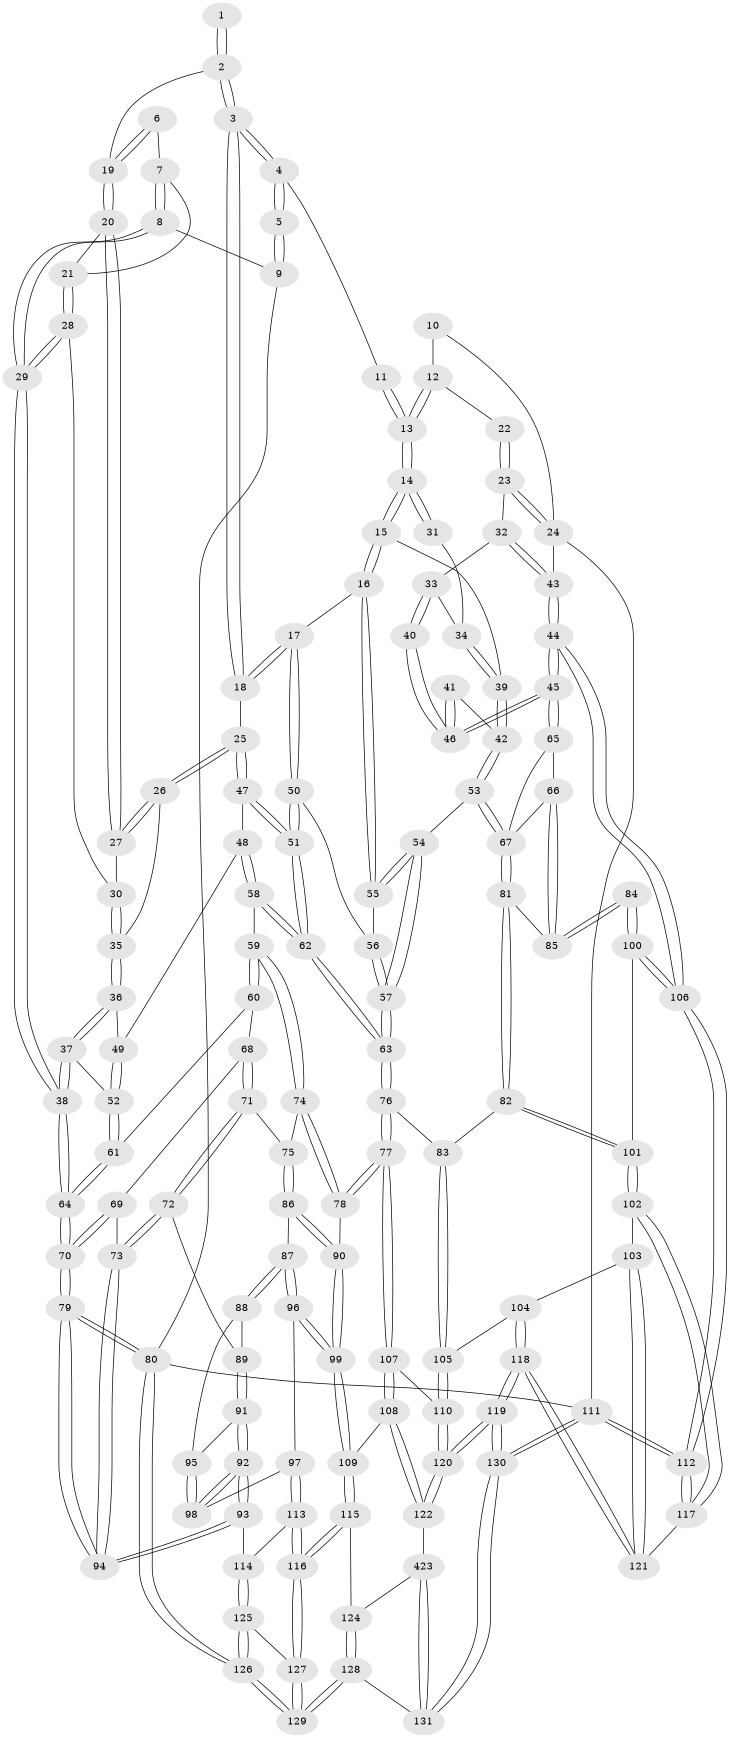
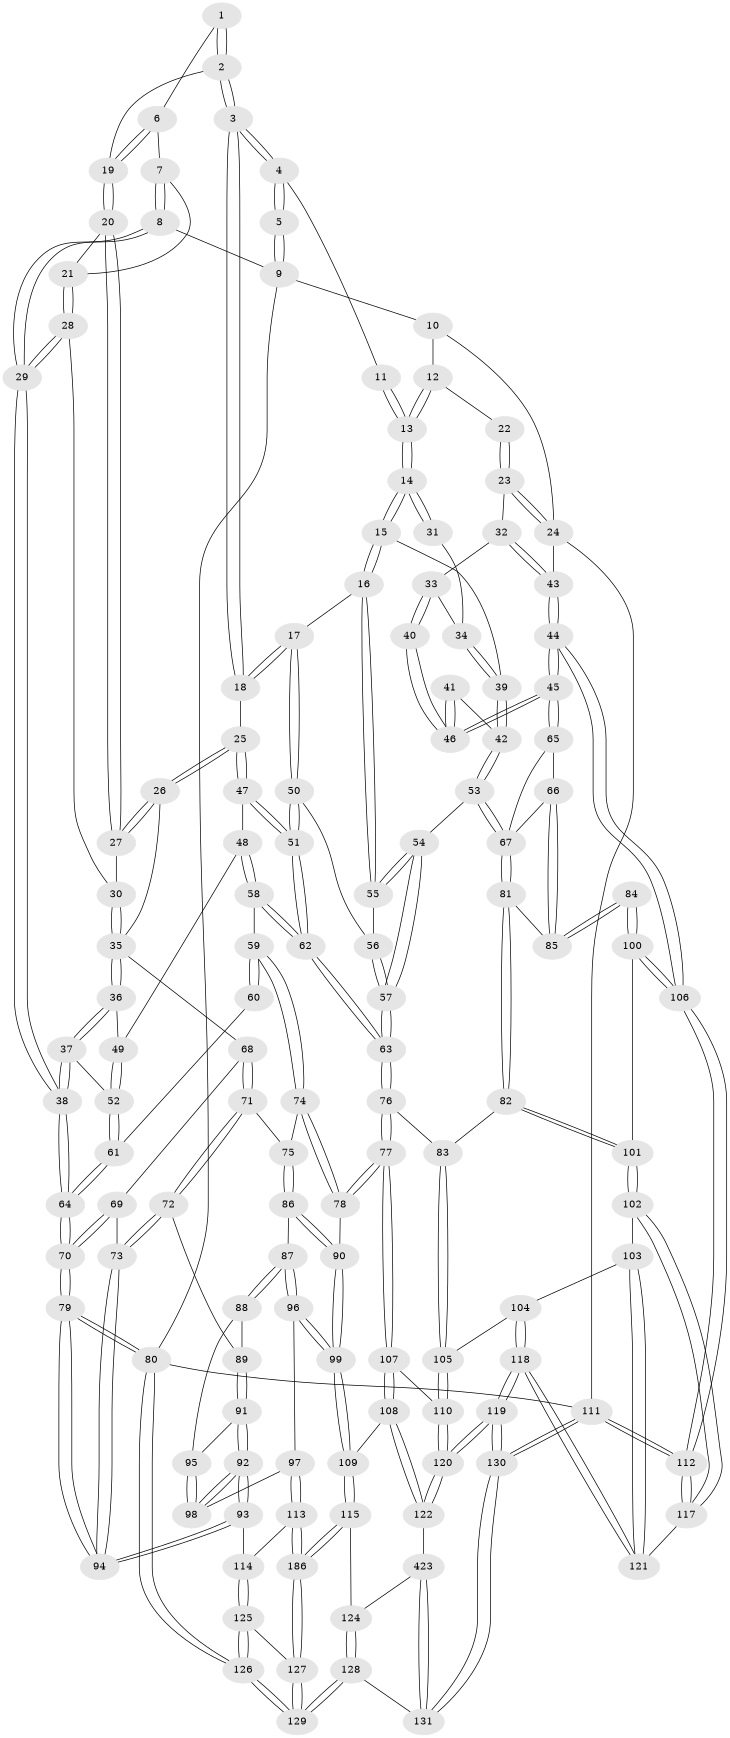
edge "1" -- "6": added
edge "9" -- "10": added
edge "60" -- "68": now "35" -- "68"
node "116": label "116" -> "186"
